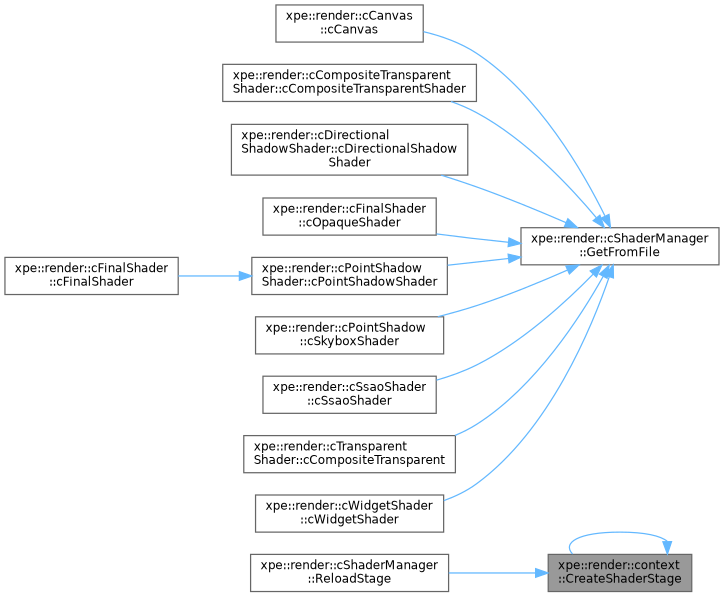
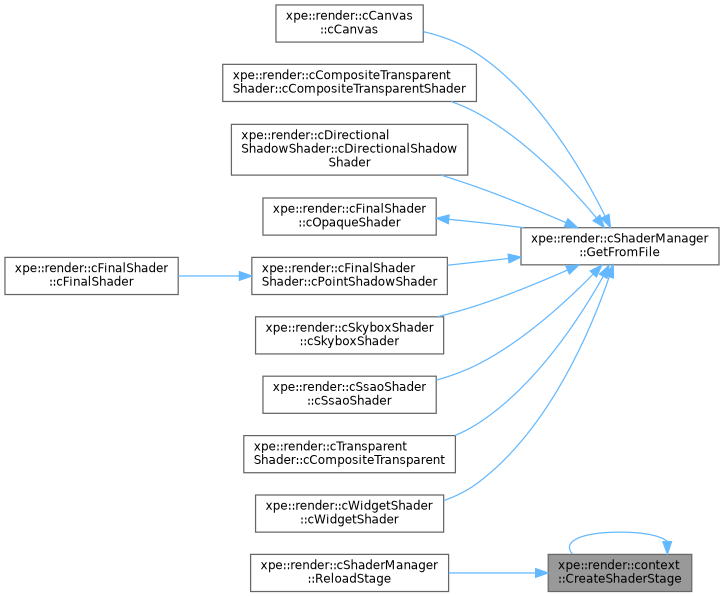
edge "xpe::render::cFinalShader ::cOpaqueShader" -> "xpe::render::cShaderManager ::GetFromFile": reversed
node "xpe::render::cPointShadow Shader::cPointShadowShader": label "xpe::render::cPointShadow Shader::cPointShadowShader" -> "xpe::render::cFinalShader Shader::cPointShadowShader"
node "xpe::render::cPointShadow ::cSkyboxShader": label "xpe::render::cPointShadow ::cSkyboxShader" -> "xpe::render::cSkyboxShader ::cSkyboxShader"
